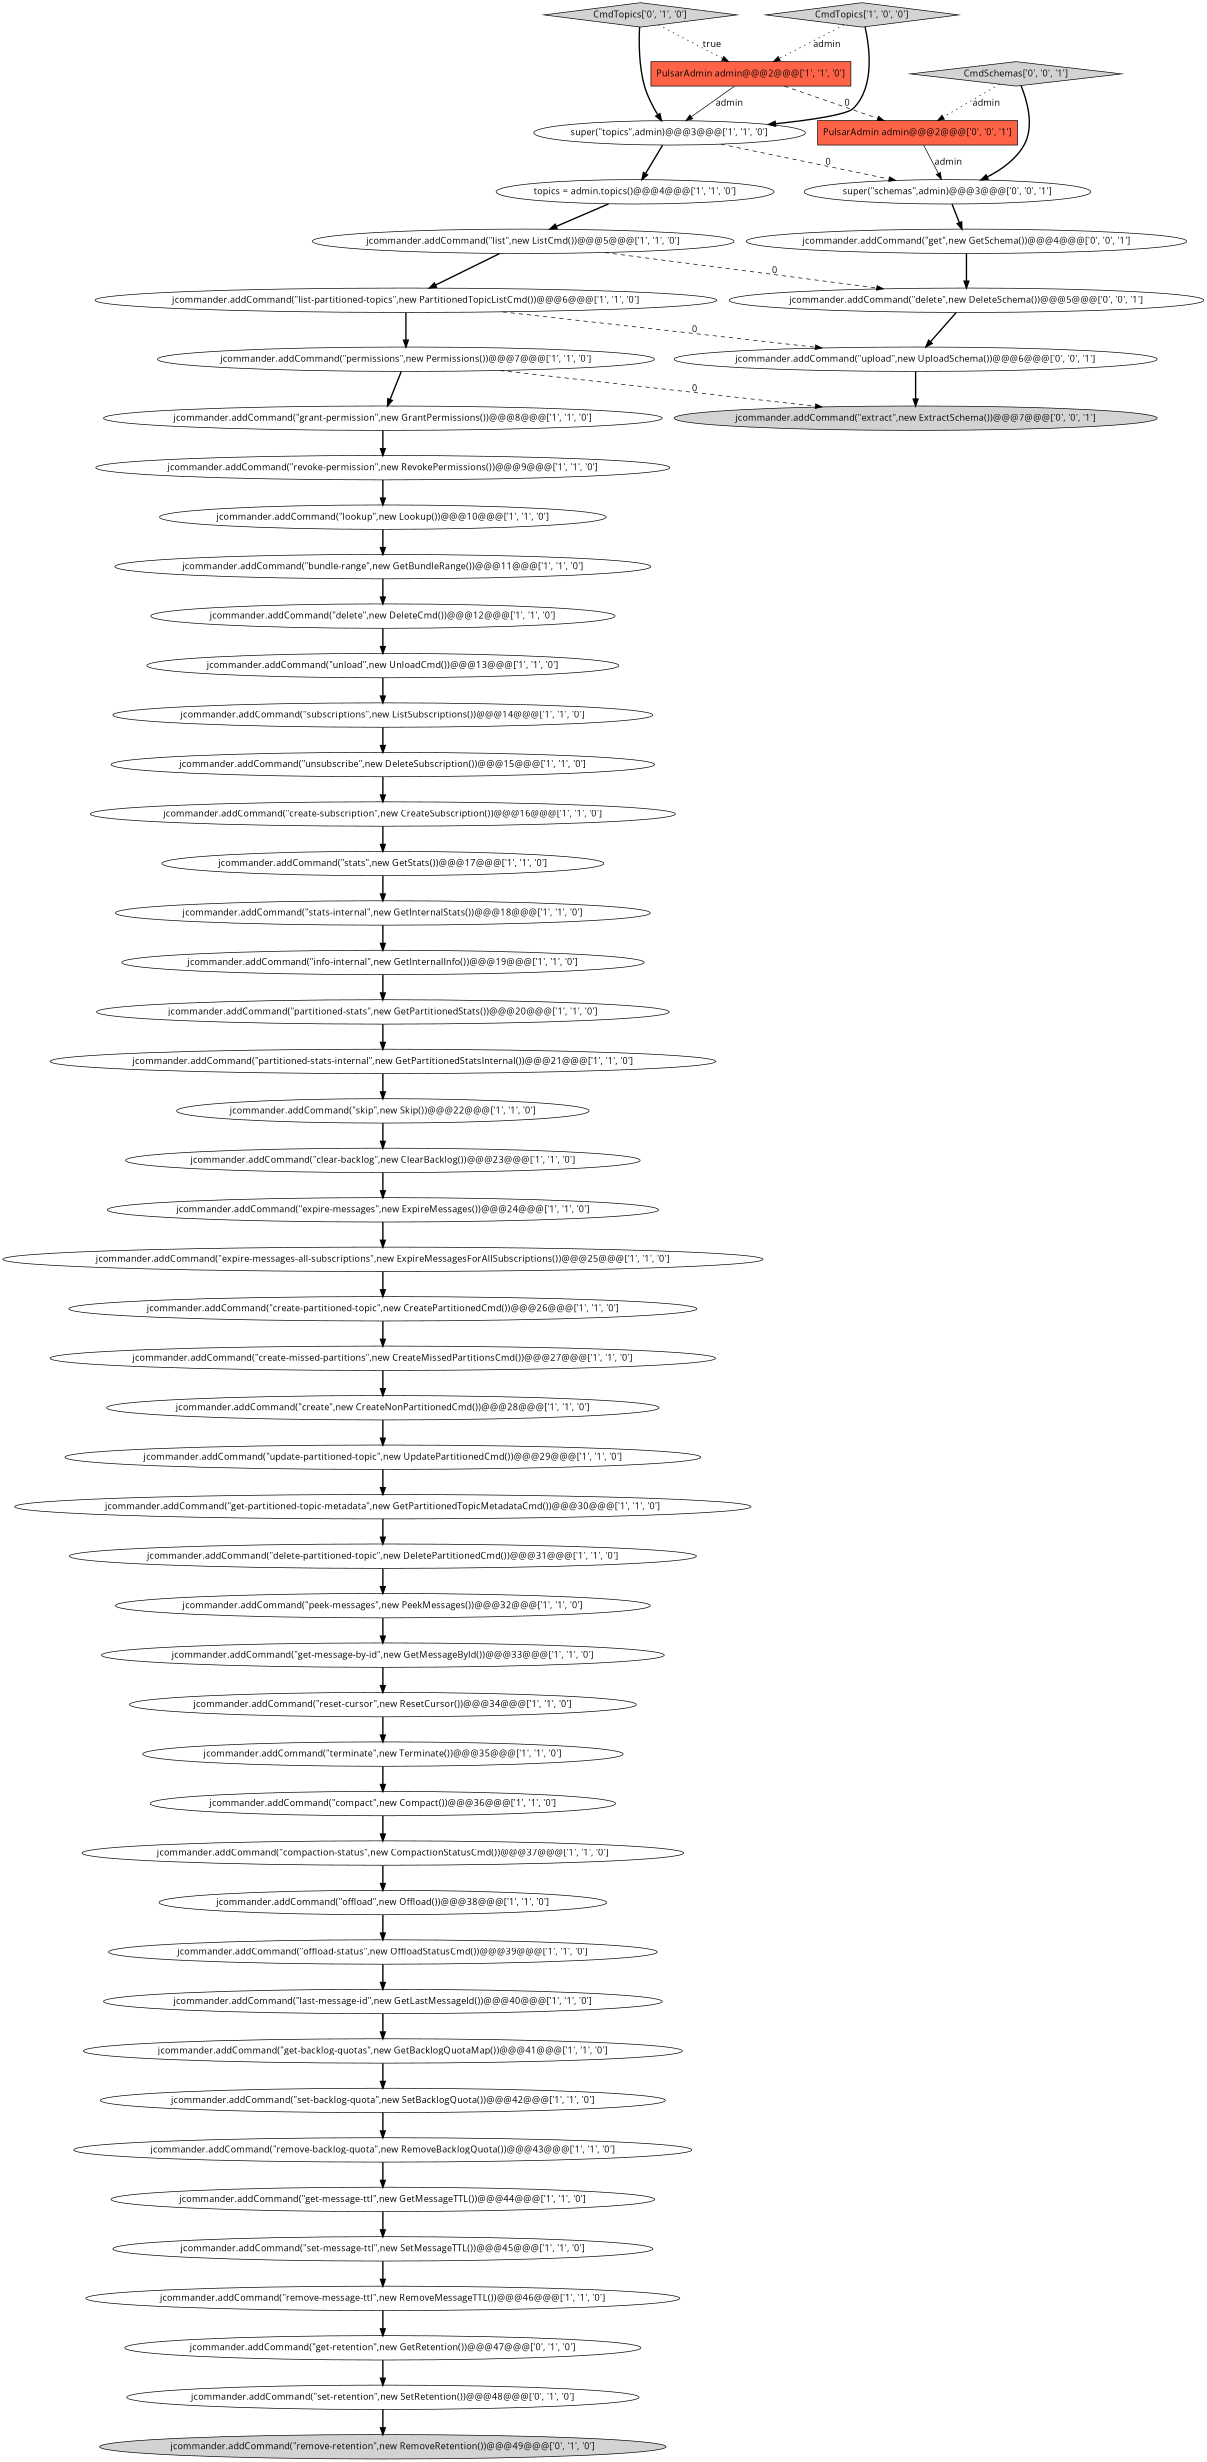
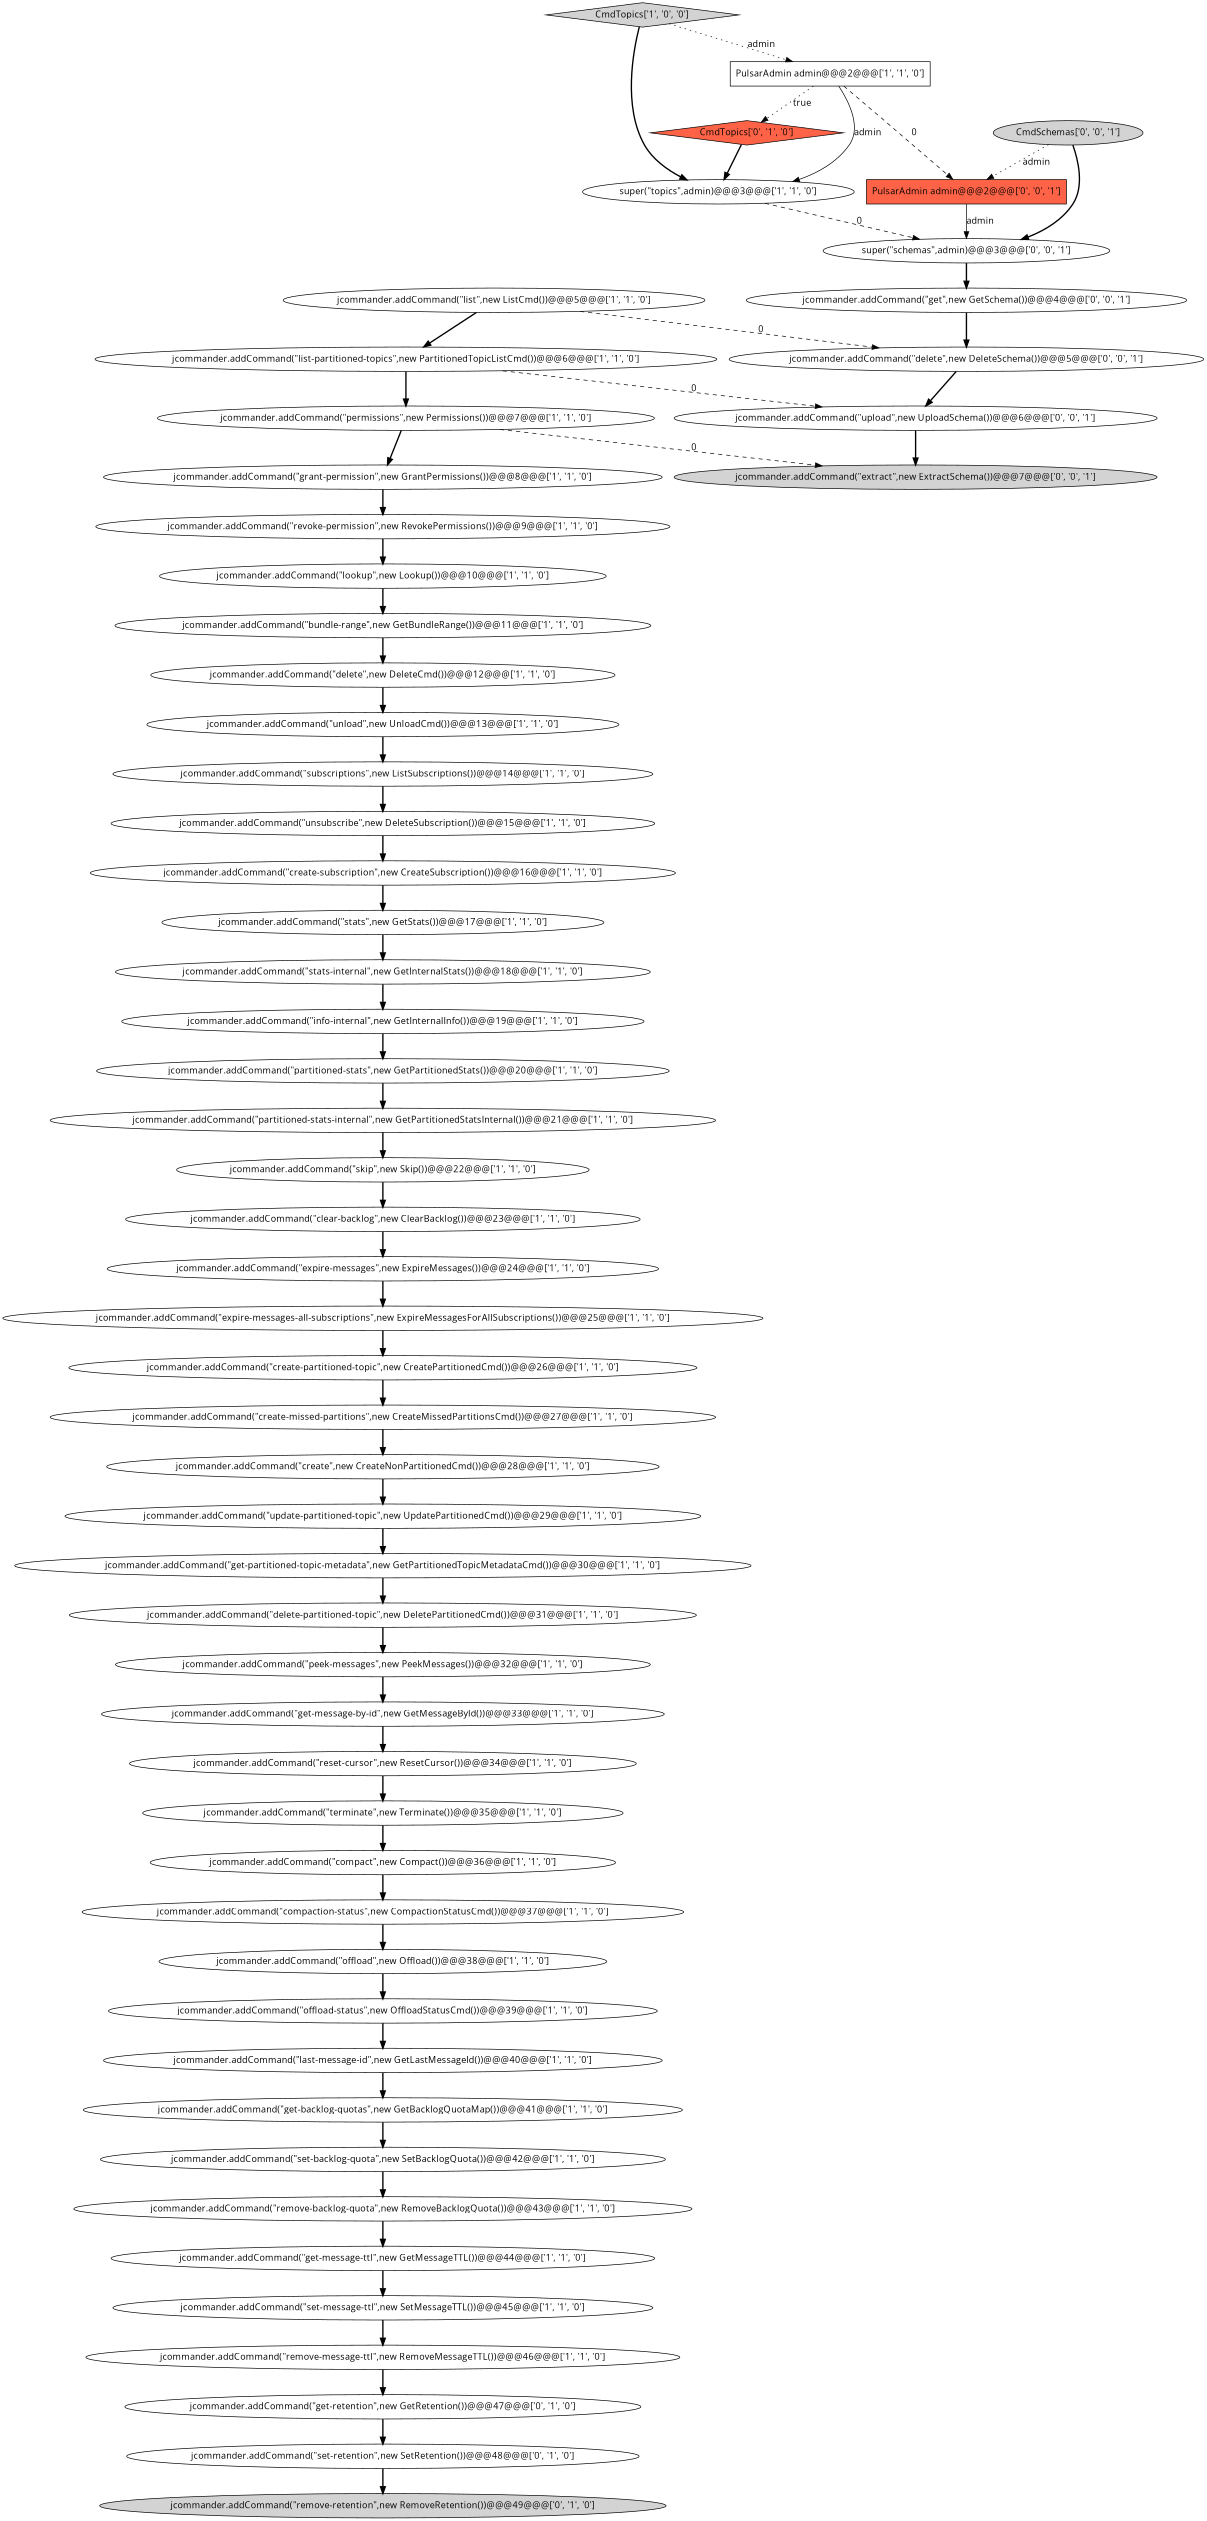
node "CmdTopics['0', '1', '0']": fillcolor lightgray -> tomato
edge "CmdTopics['0', '1', '0']" -> "PulsarAdmin admin@@@2@@@['1', '1', '0']": reversed
node "PulsarAdmin admin@@@2@@@['1', '1', '0']": fillcolor tomato -> white
node "CmdSchemas['0', '0', '1']": shape diamond -> ellipse
node "topics = admin.topics()@@@4@@@['1', '1', '0']": removed
